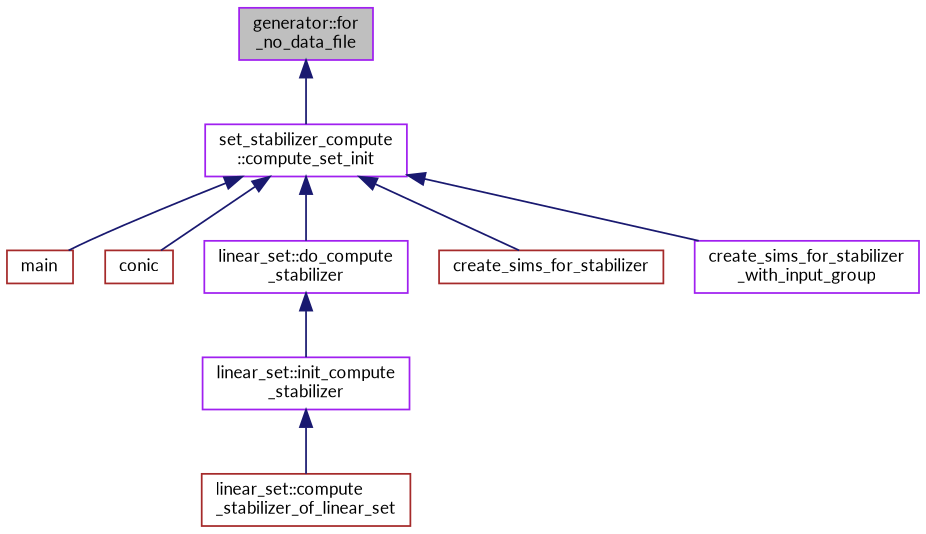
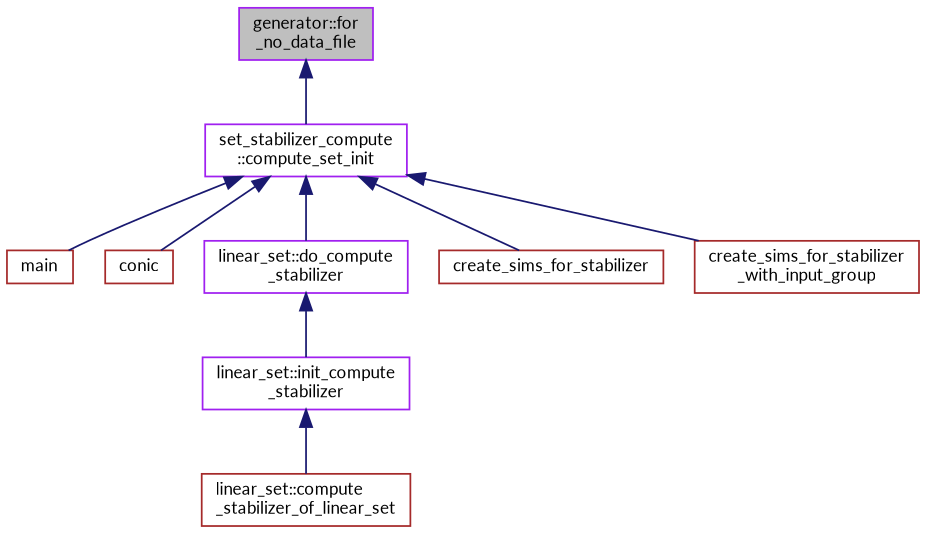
node "create_sims_for_stabilizer _with_input_group": color purple -> brown
